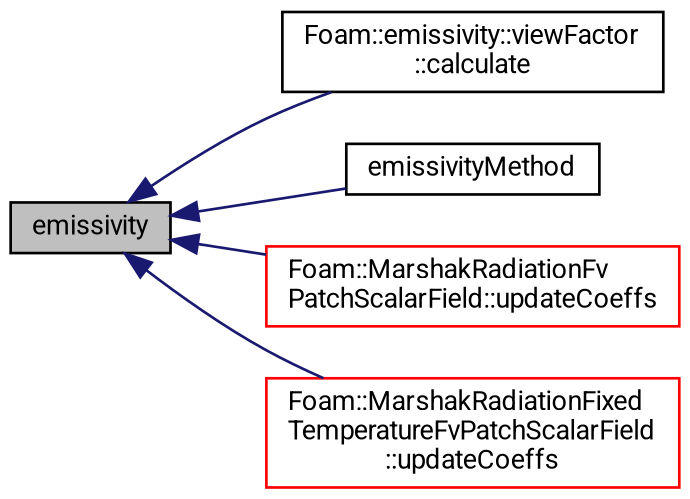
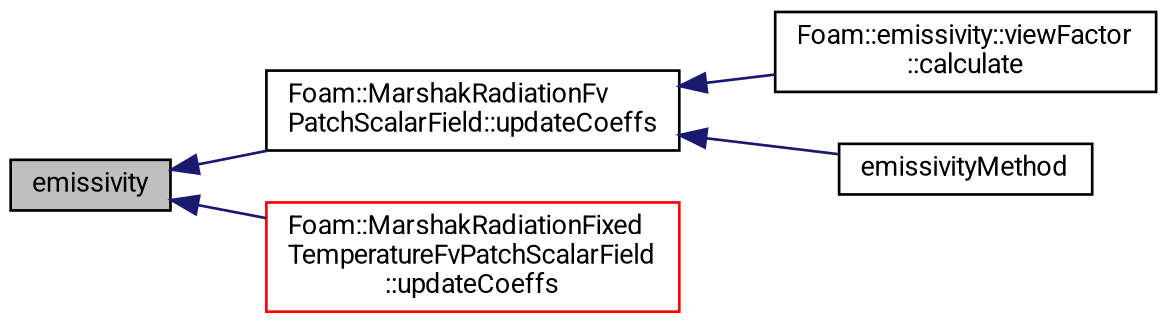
edge "Foam::emissivity::viewFactor ::calculate" -> "emissivity": now "Foam::emissivity::viewFactor ::calculate" -> "Foam::MarshakRadiationFv PatchScalarField::updateCoeffs"
edge "emissivityMethod" -> "emissivity": now "emissivityMethod" -> "Foam::MarshakRadiationFv PatchScalarField::updateCoeffs"
node "Foam::MarshakRadiationFv PatchScalarField::updateCoeffs": color red -> black
